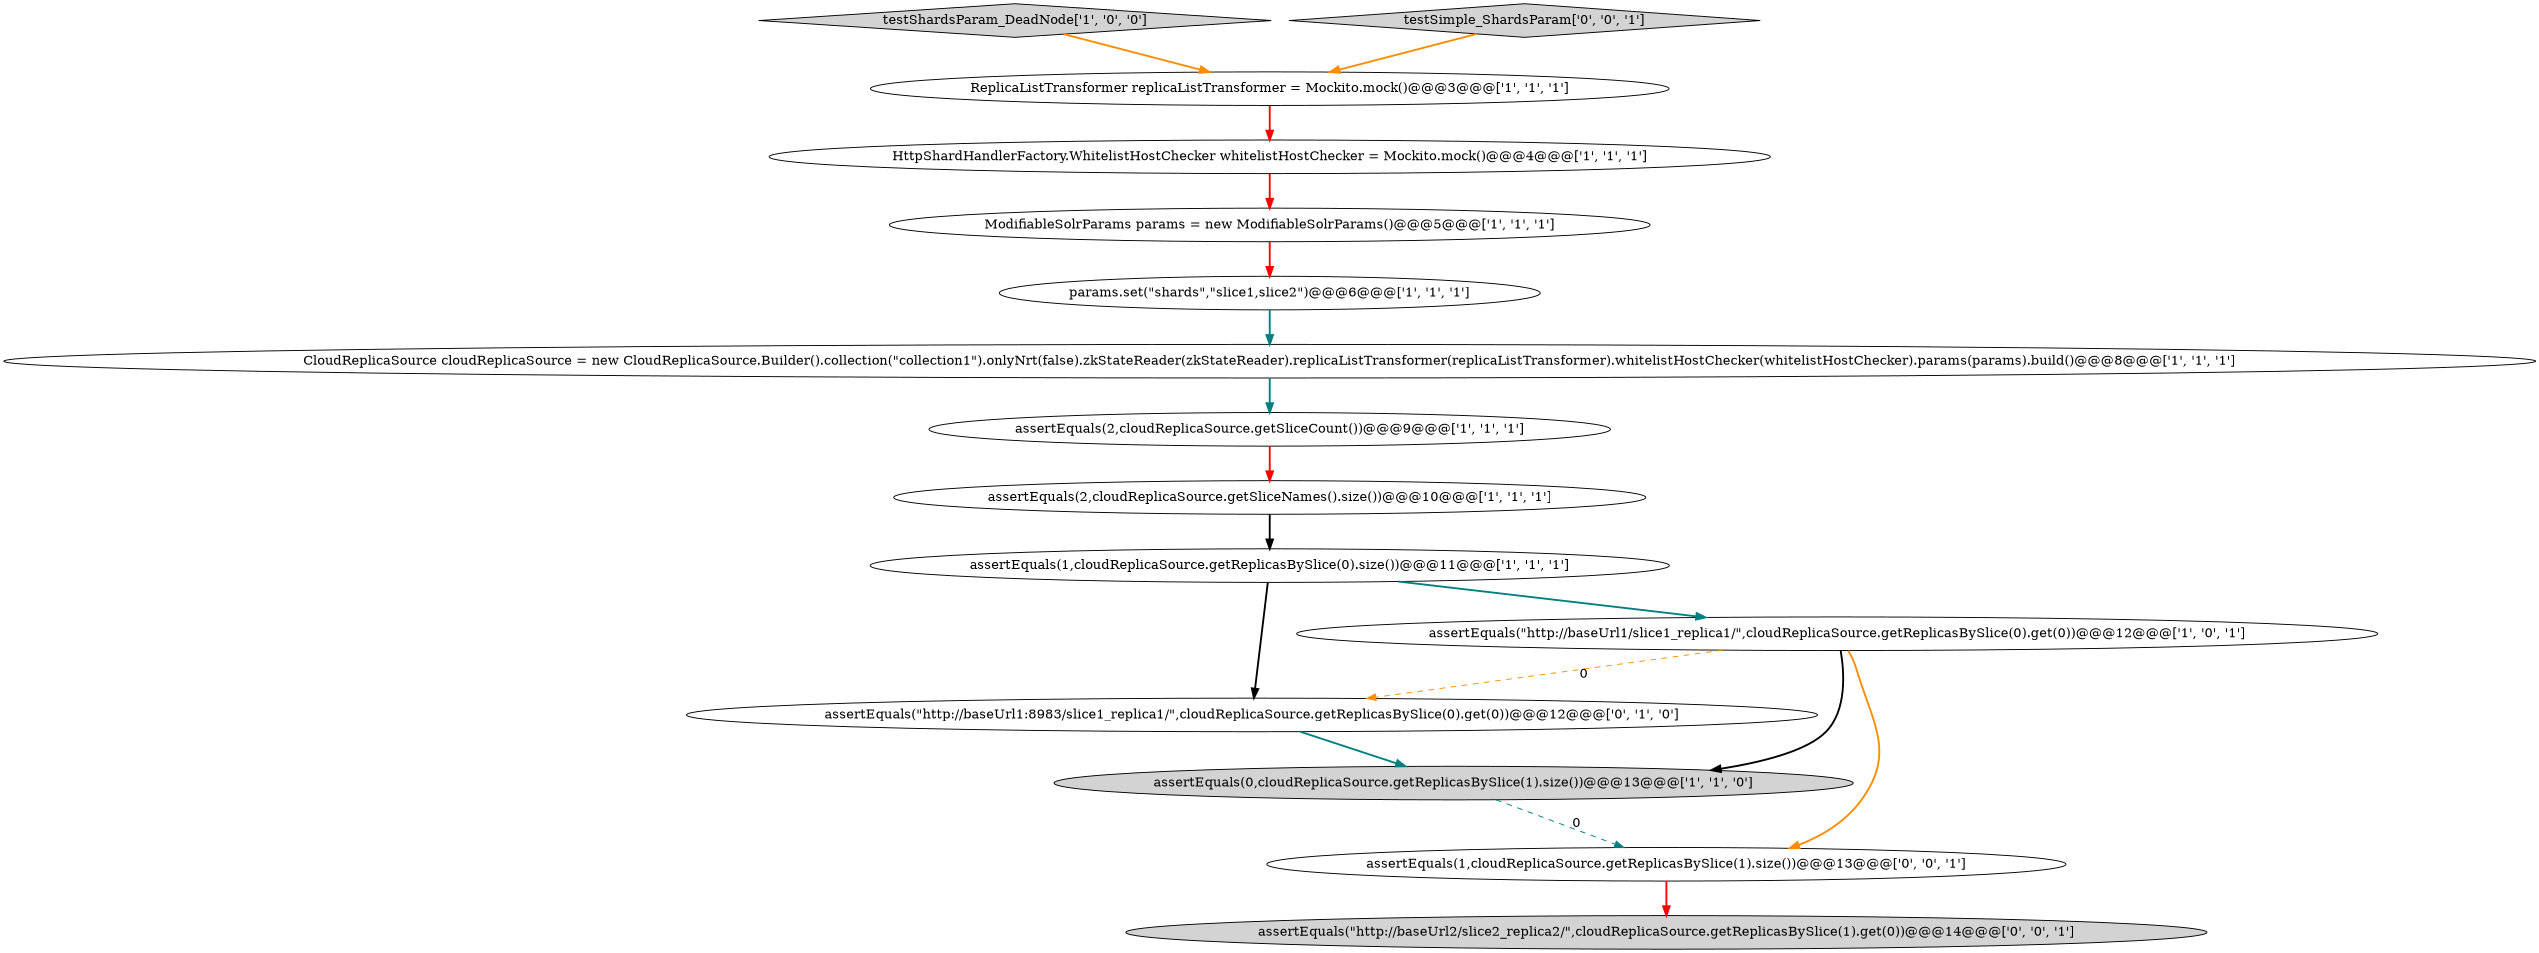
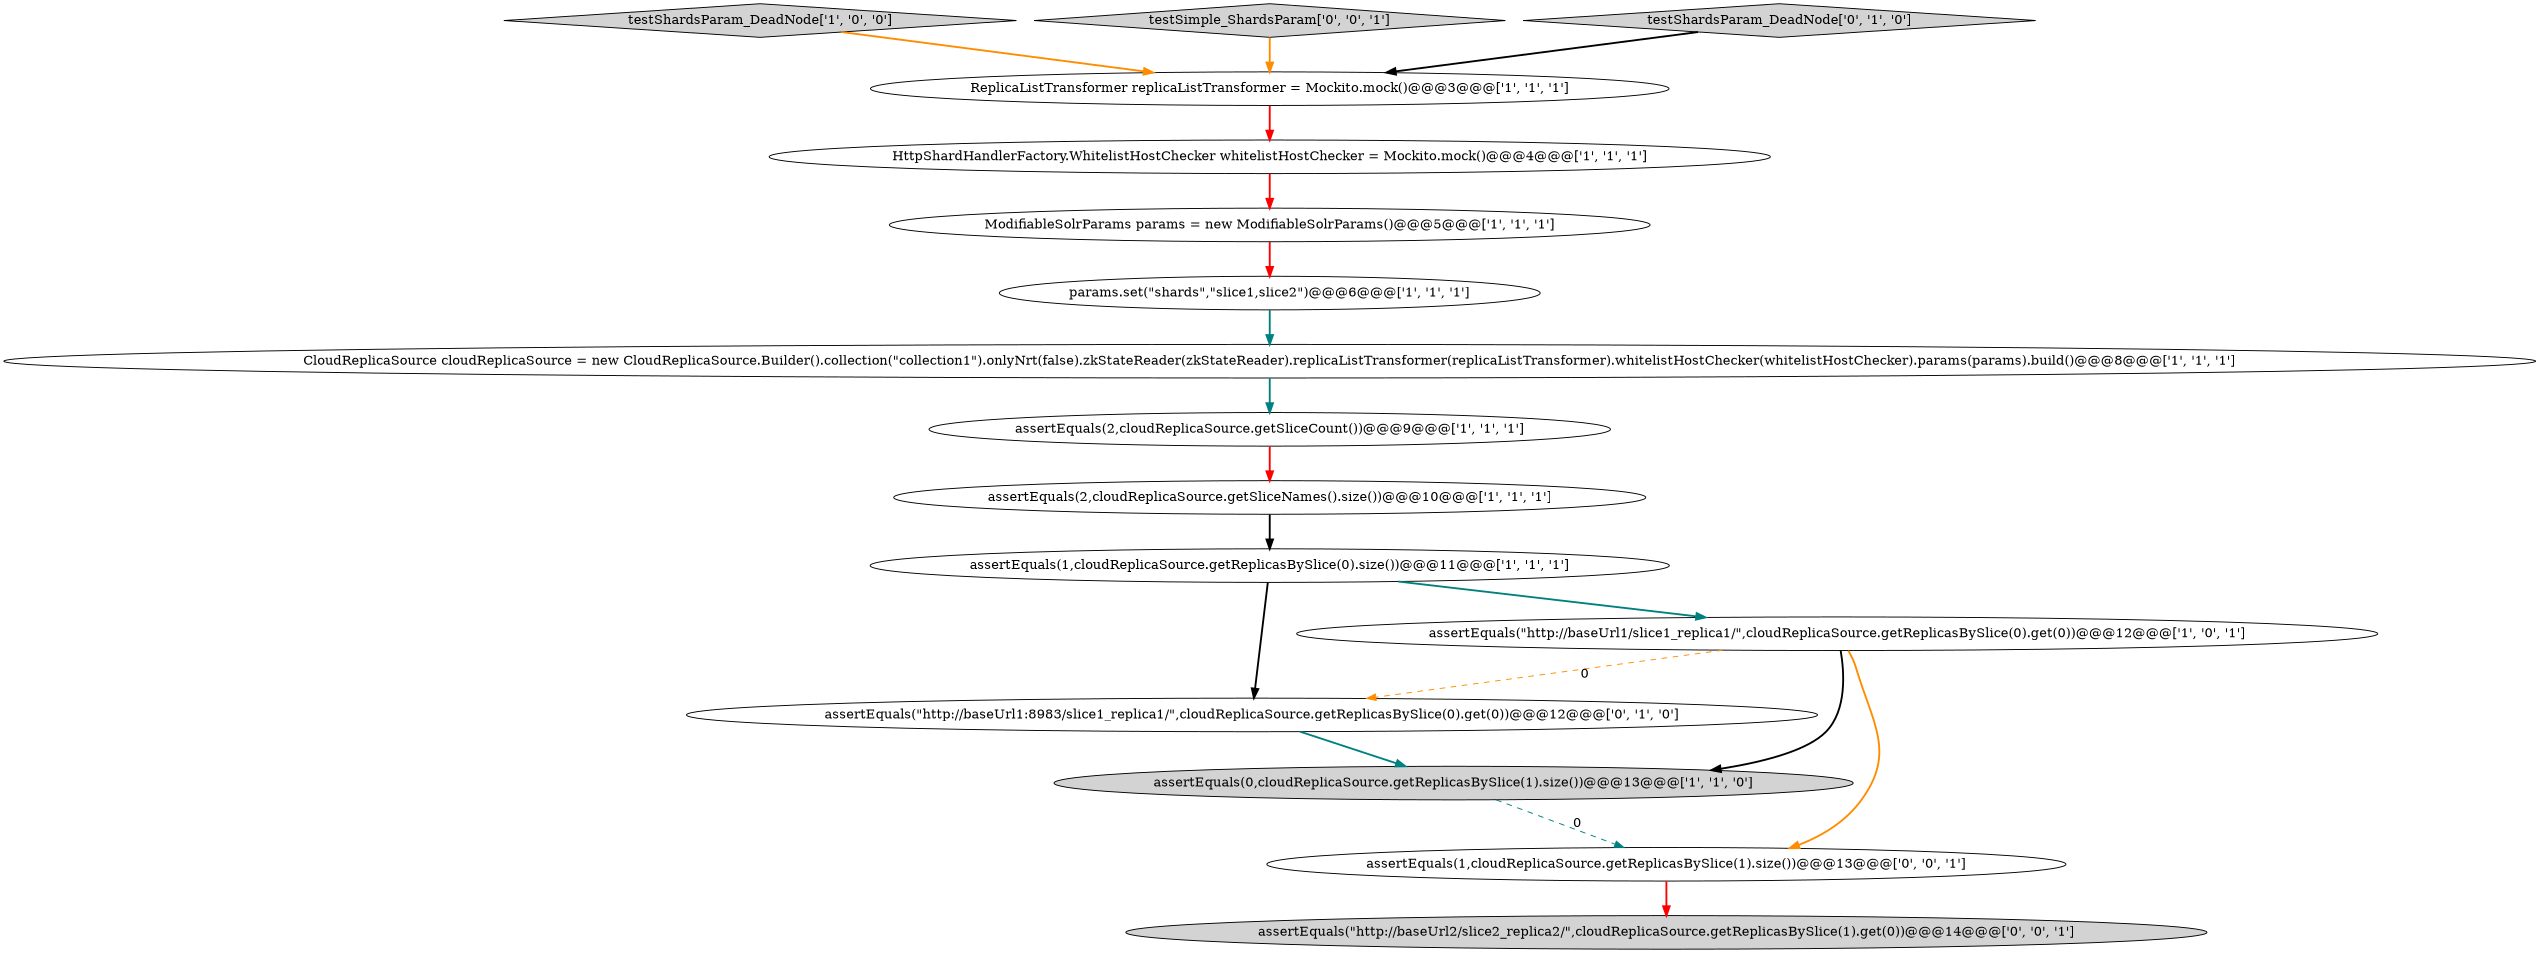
node "testShardsParam_DeadNode['0', '1', '0']": added
